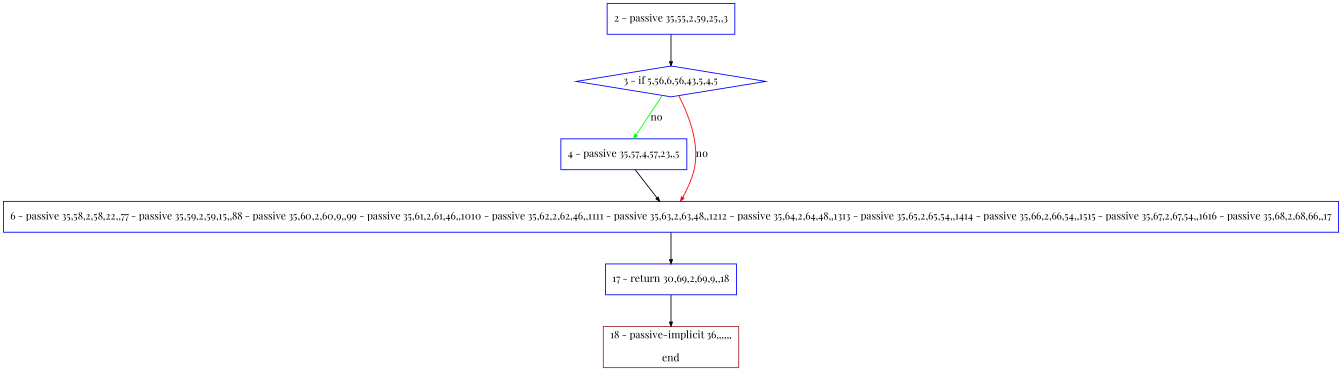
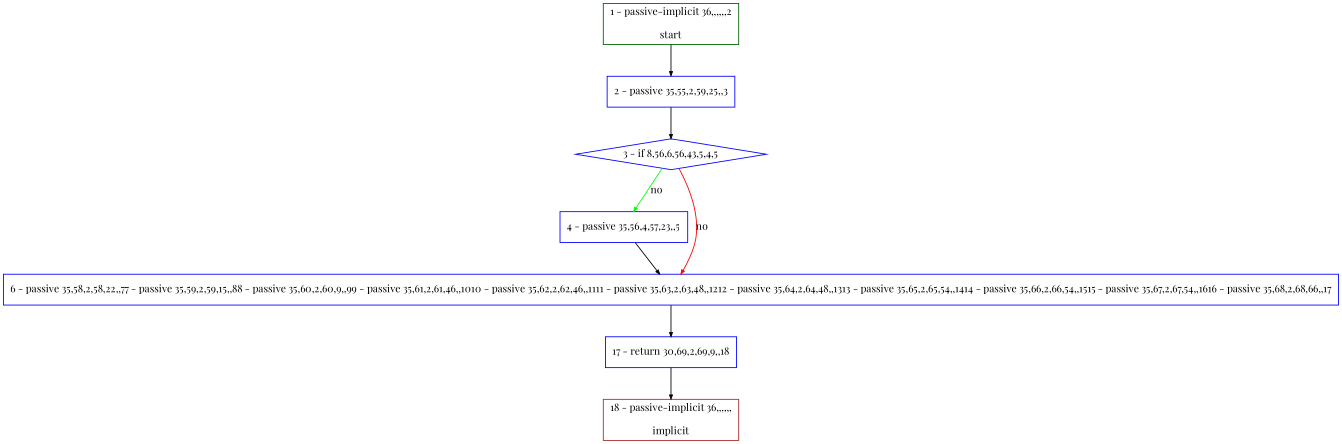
node "1 - passive-implicit 36,,,,,,2 start": added
node "3 - if 5,56,6,56,43,5,4,5": label "3 - if 5,56,6,56,43,5,4,5" -> "3 - if 8,56,6,56,43,5,4,5"
node "4 - passive 35,57,4,57,23,,5": label "4 - passive 35,57,4,57,23,,5" -> "4 - passive 35,56,4,57,23,,5"
node "18 - passive-implicit 36,,,,,, end": label "18 - passive-implicit 36,,,,,, end" -> "18 - passive-implicit 36,,,,,, implicit"
